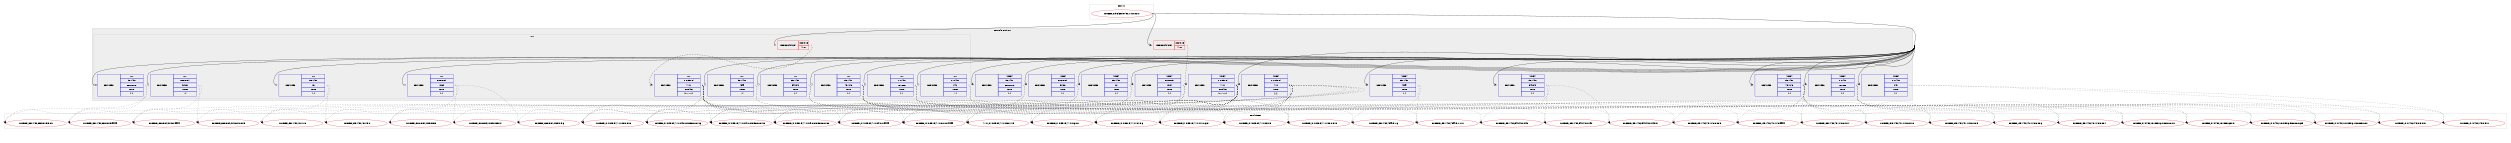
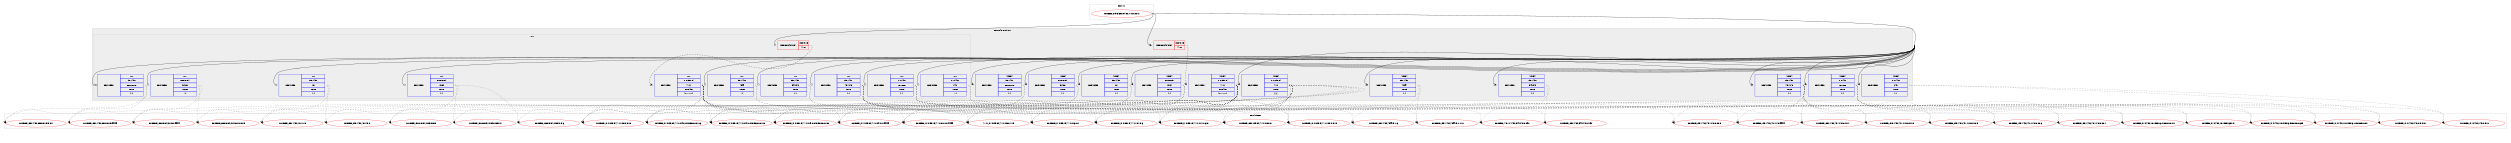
node "portage://sys-devel/llvm-18.1.8": label "portage://sys-devel/llvm-18.1.8" -> "portage://dev-devel/llvm-18.1.8"
node "portage://dev-libs/elfutils-0.190": label "portage://dev-libs/elfutils-0.190" -> "portage://libxml-libs/elfutils-0.190"
node "portage://dev-libs/elfutils-0.191-r1": removed
